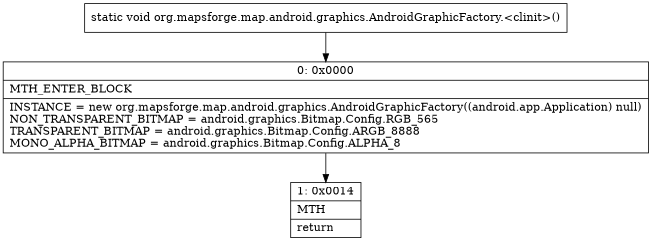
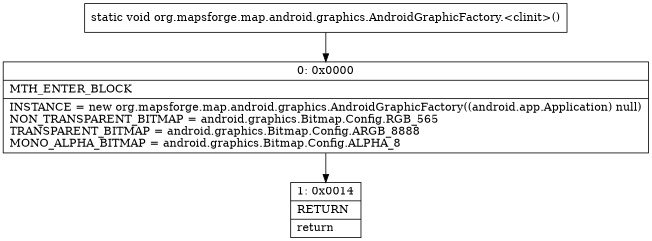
node "1: 0x0014": text "MTH" -> "RETURN"
